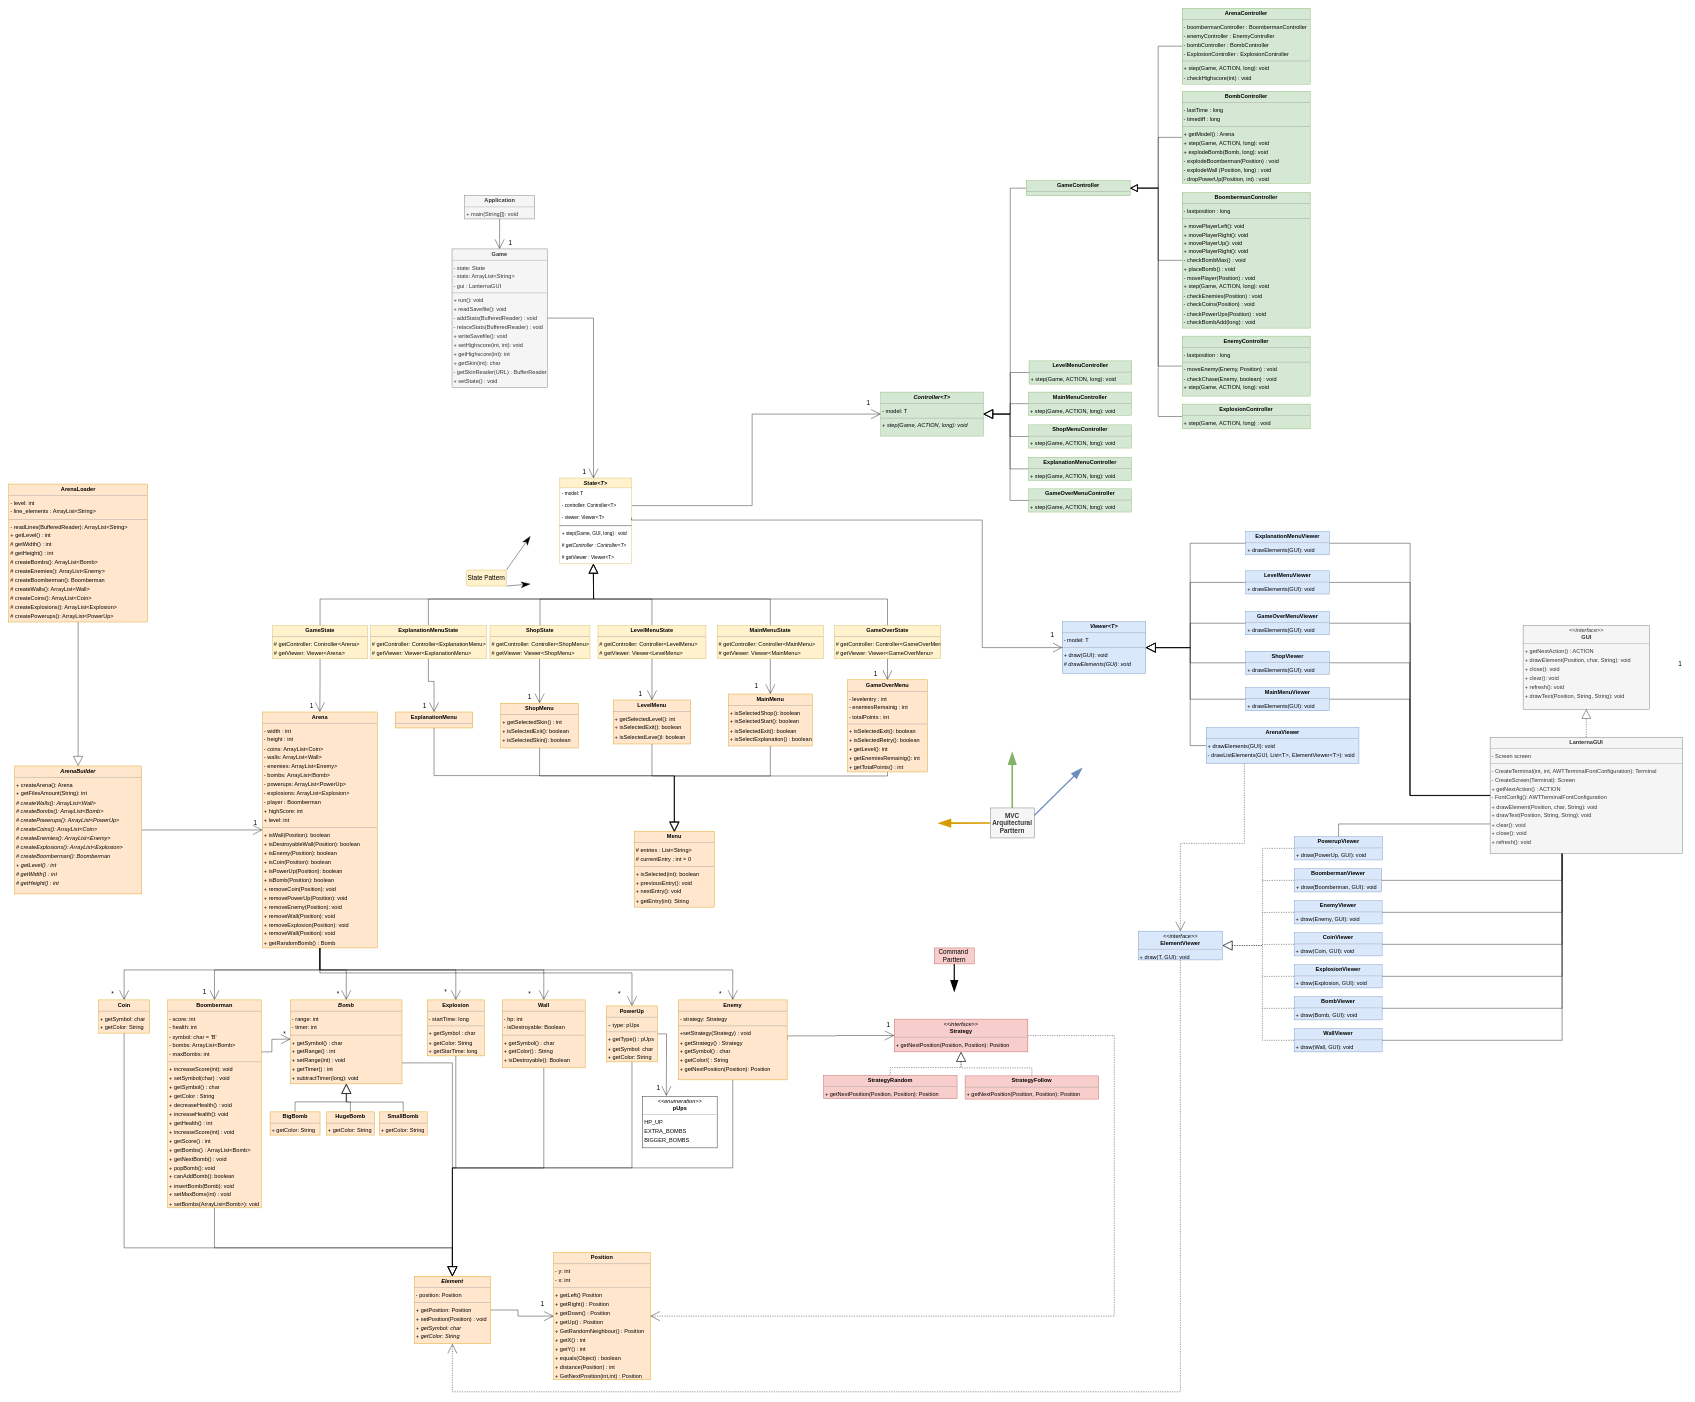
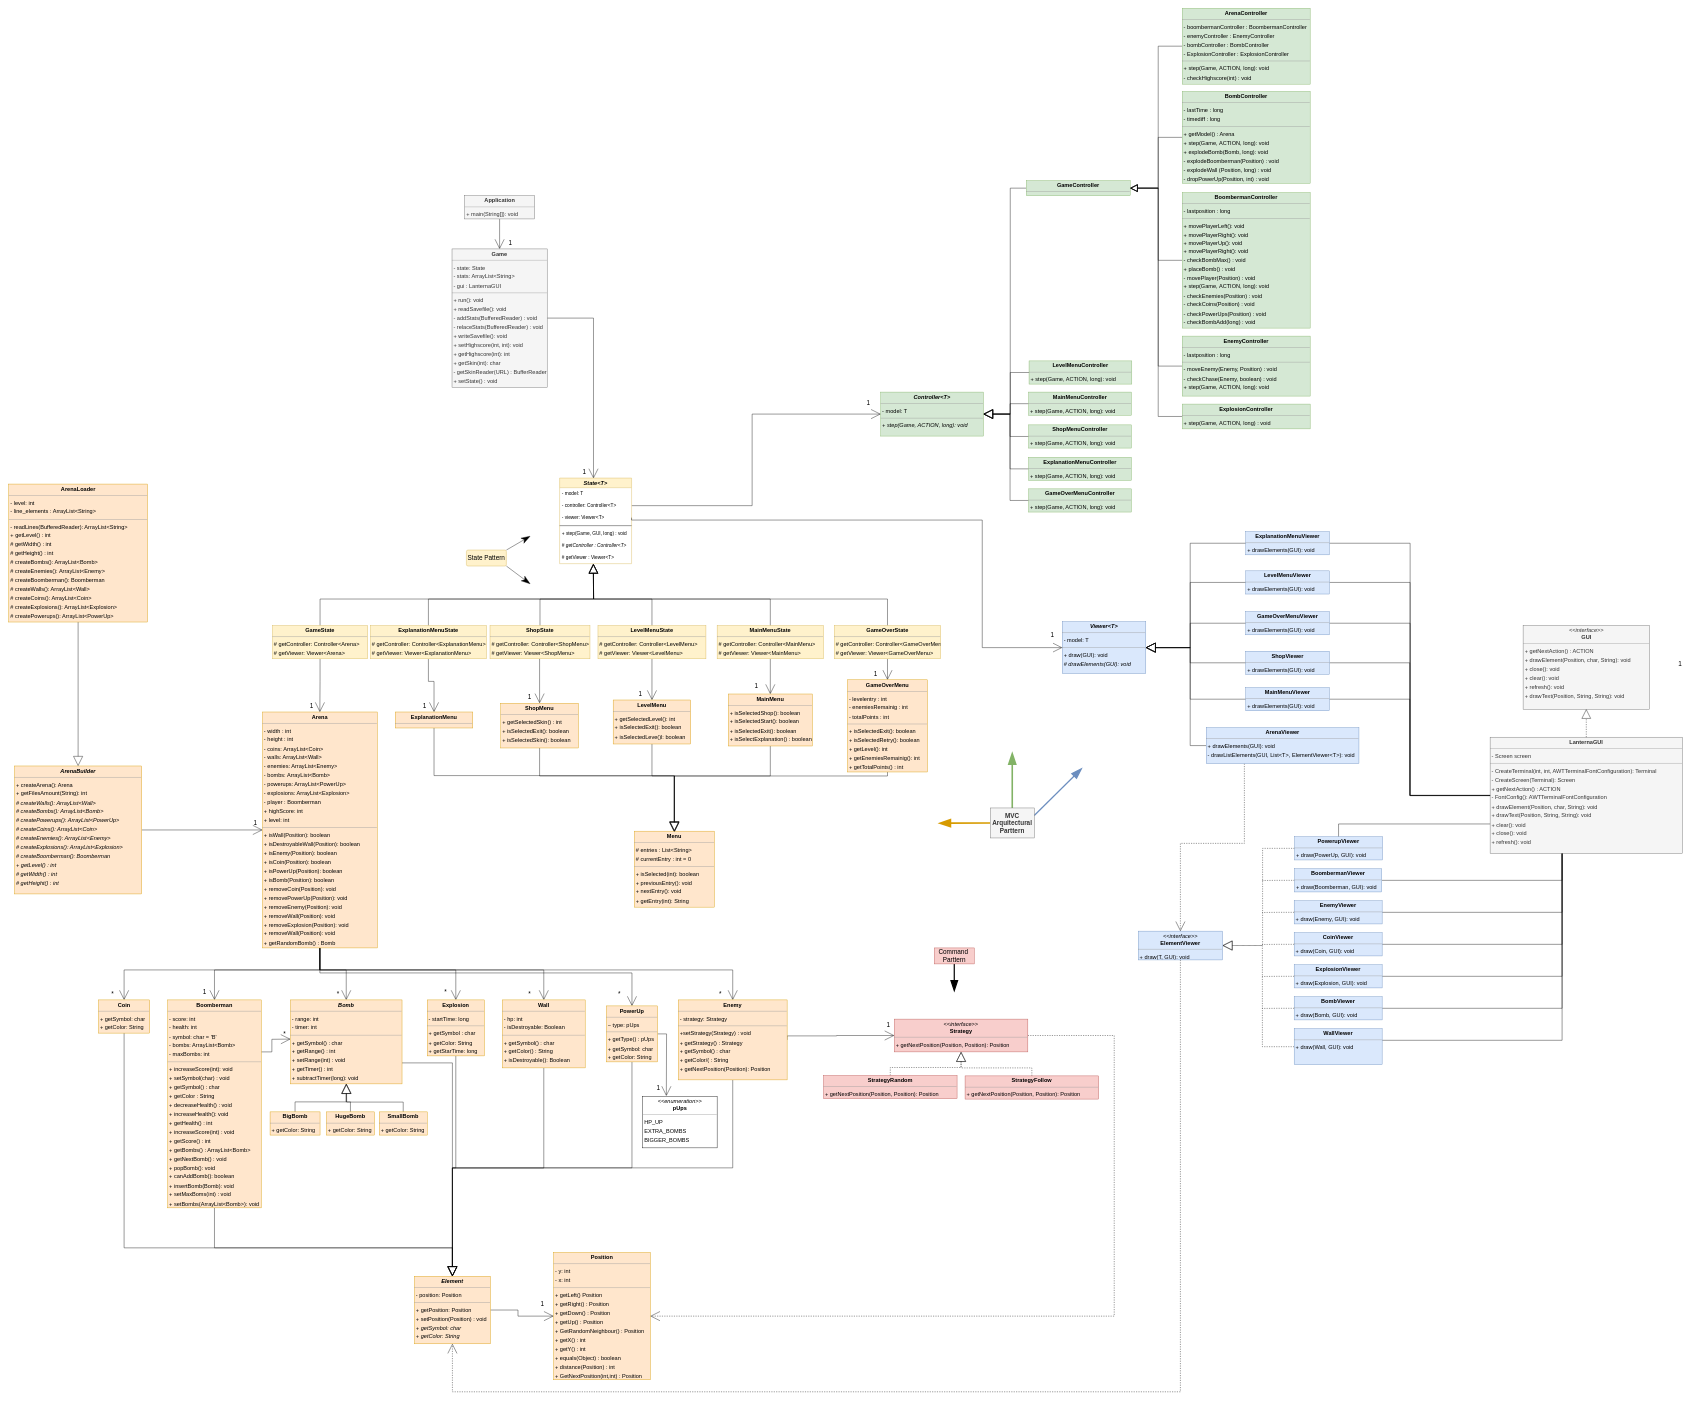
node "State Pattern": moved (486, 578) -> (486, 558)
node "WallViewer + draw(Wall, GUI): void": size 88x23 -> 88x36
